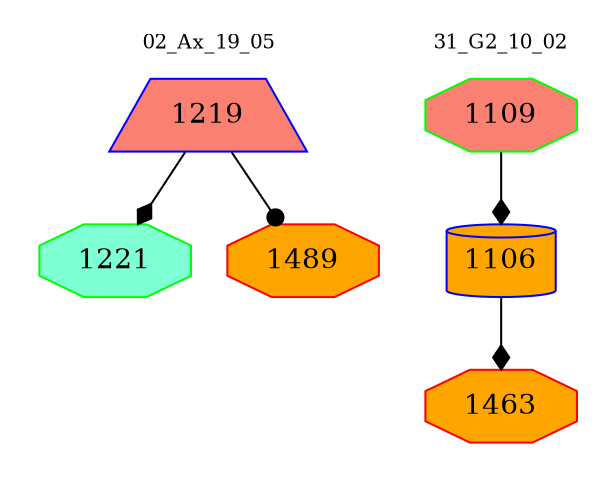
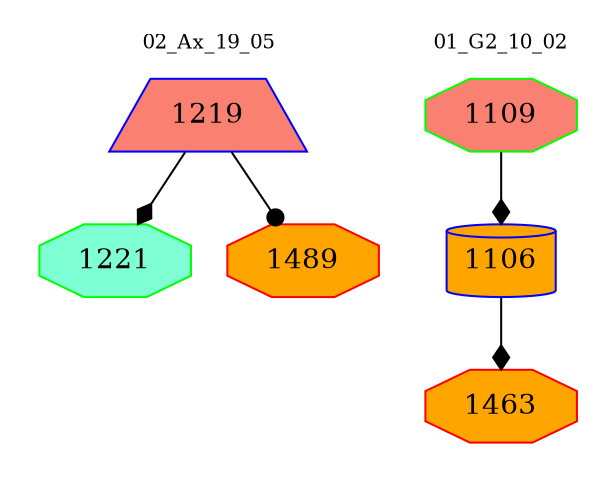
cluster "31_G2_10_02": label "31_G2_10_02" -> "01_G2_10_02"
